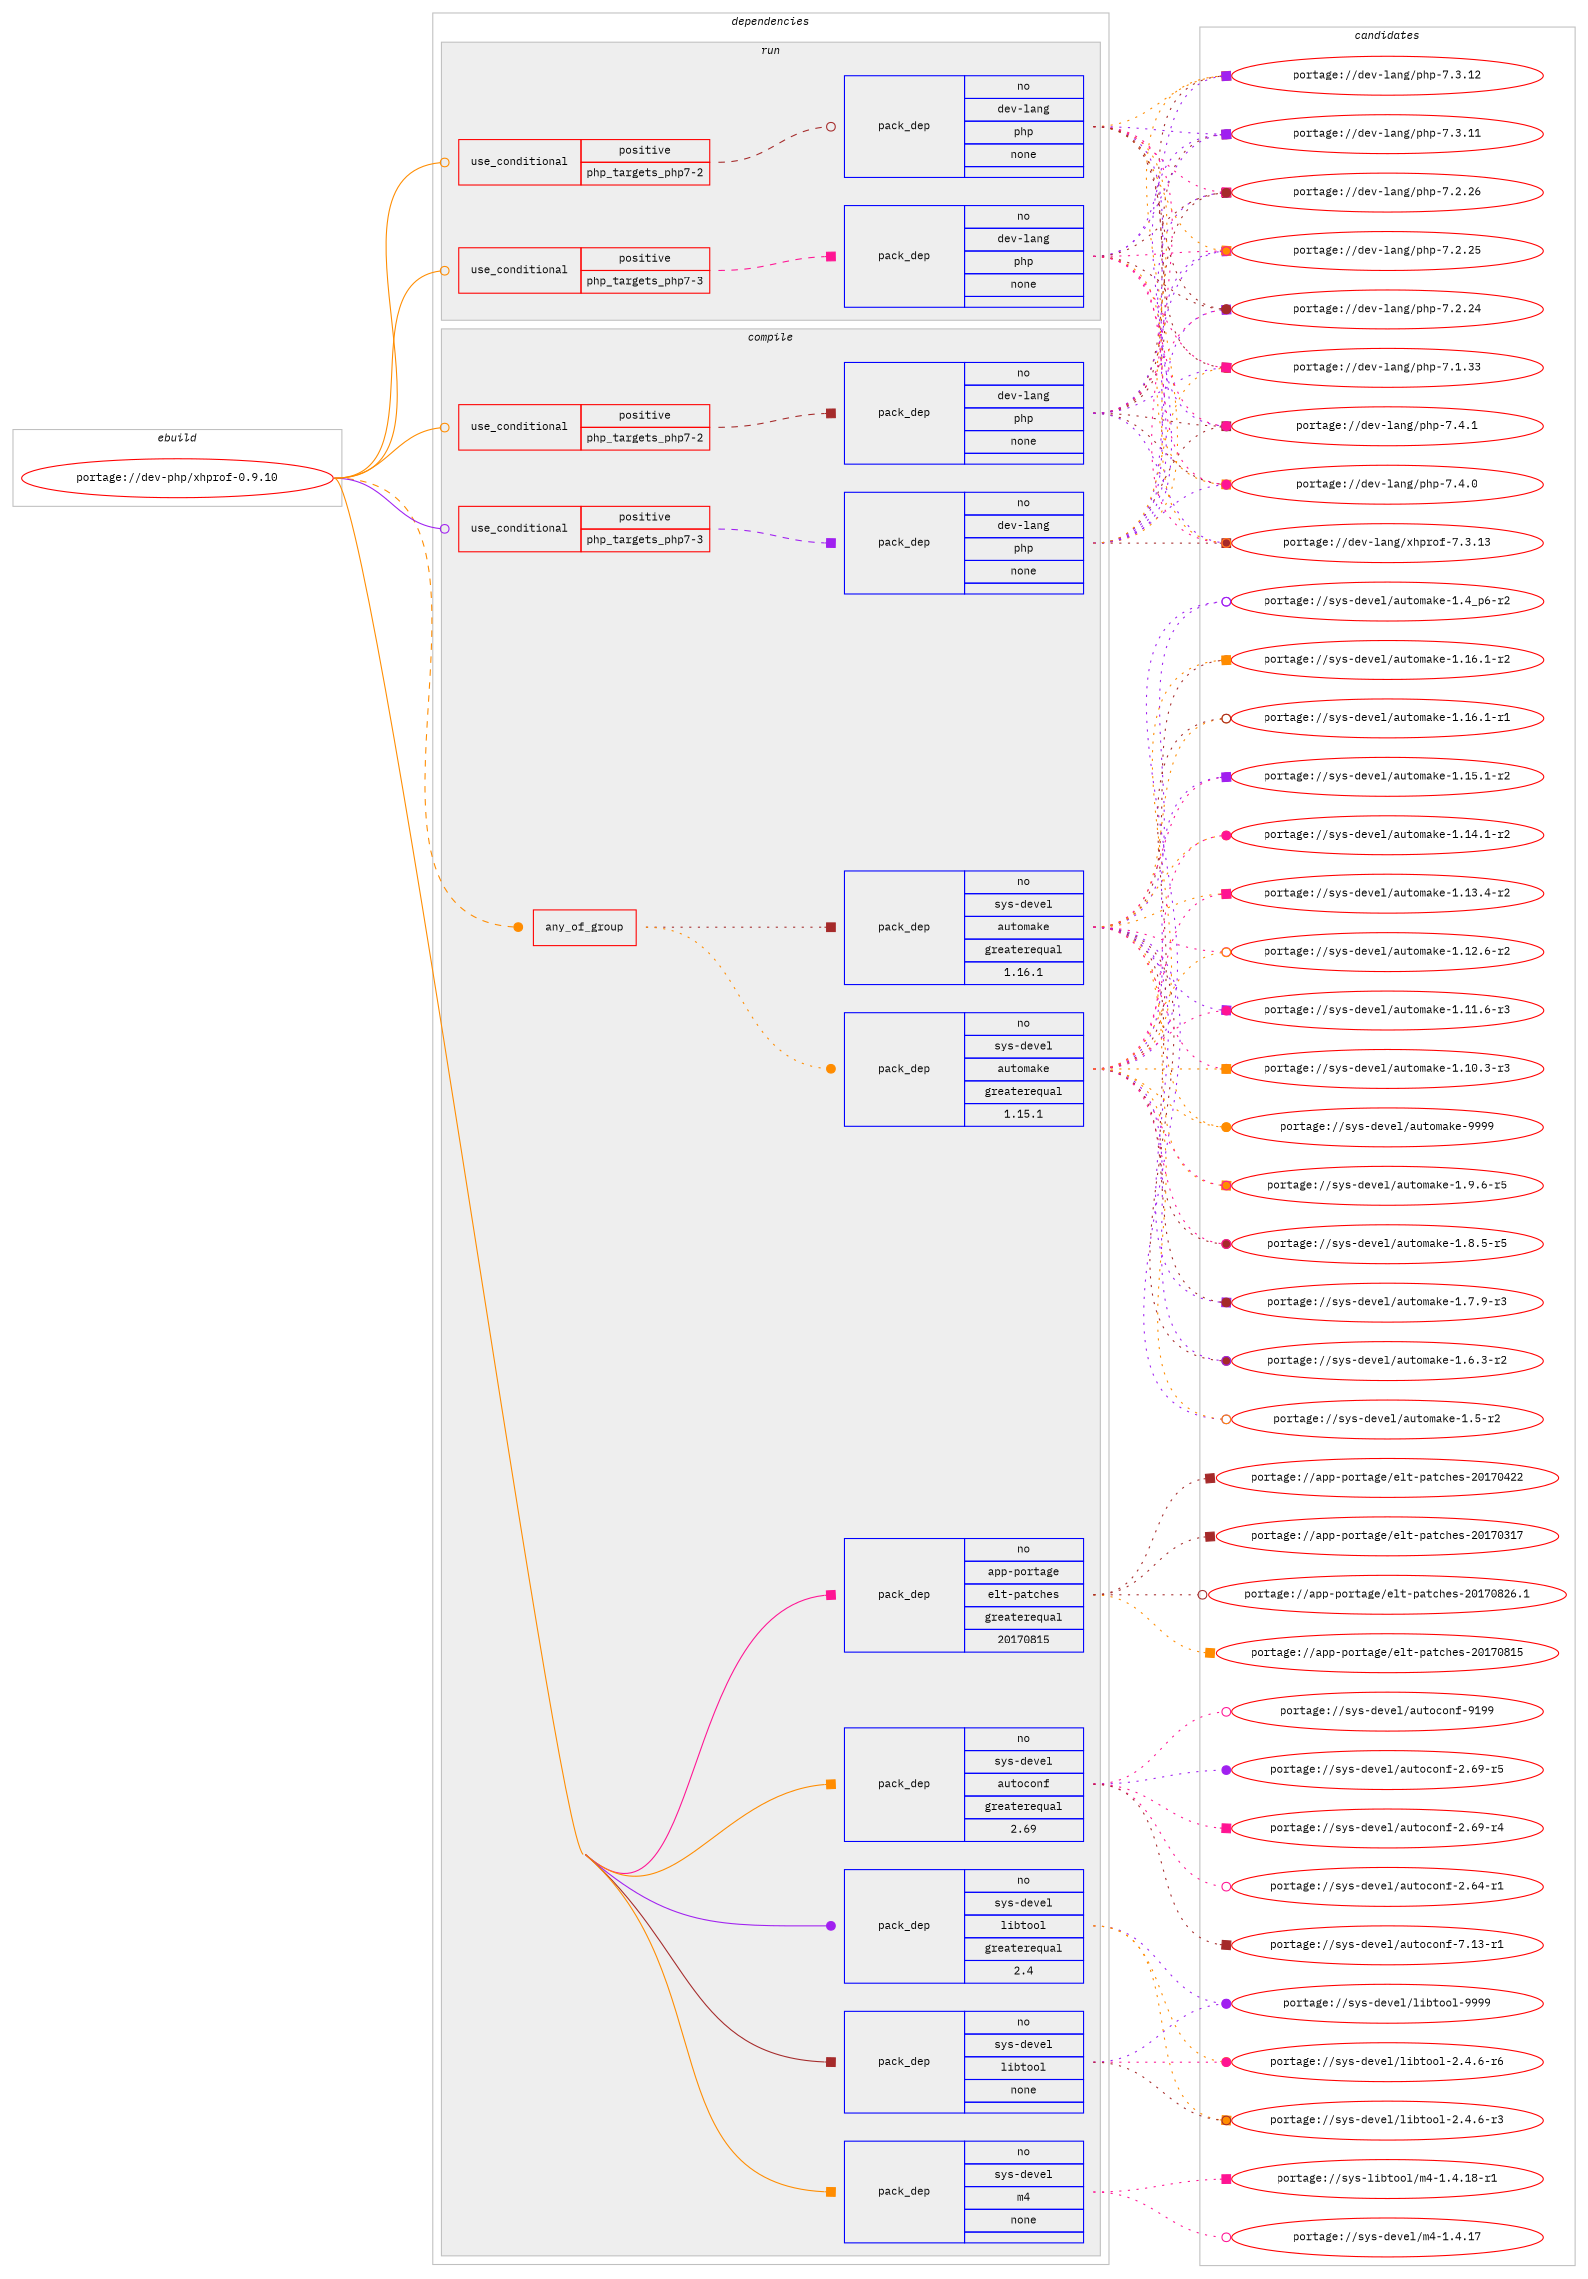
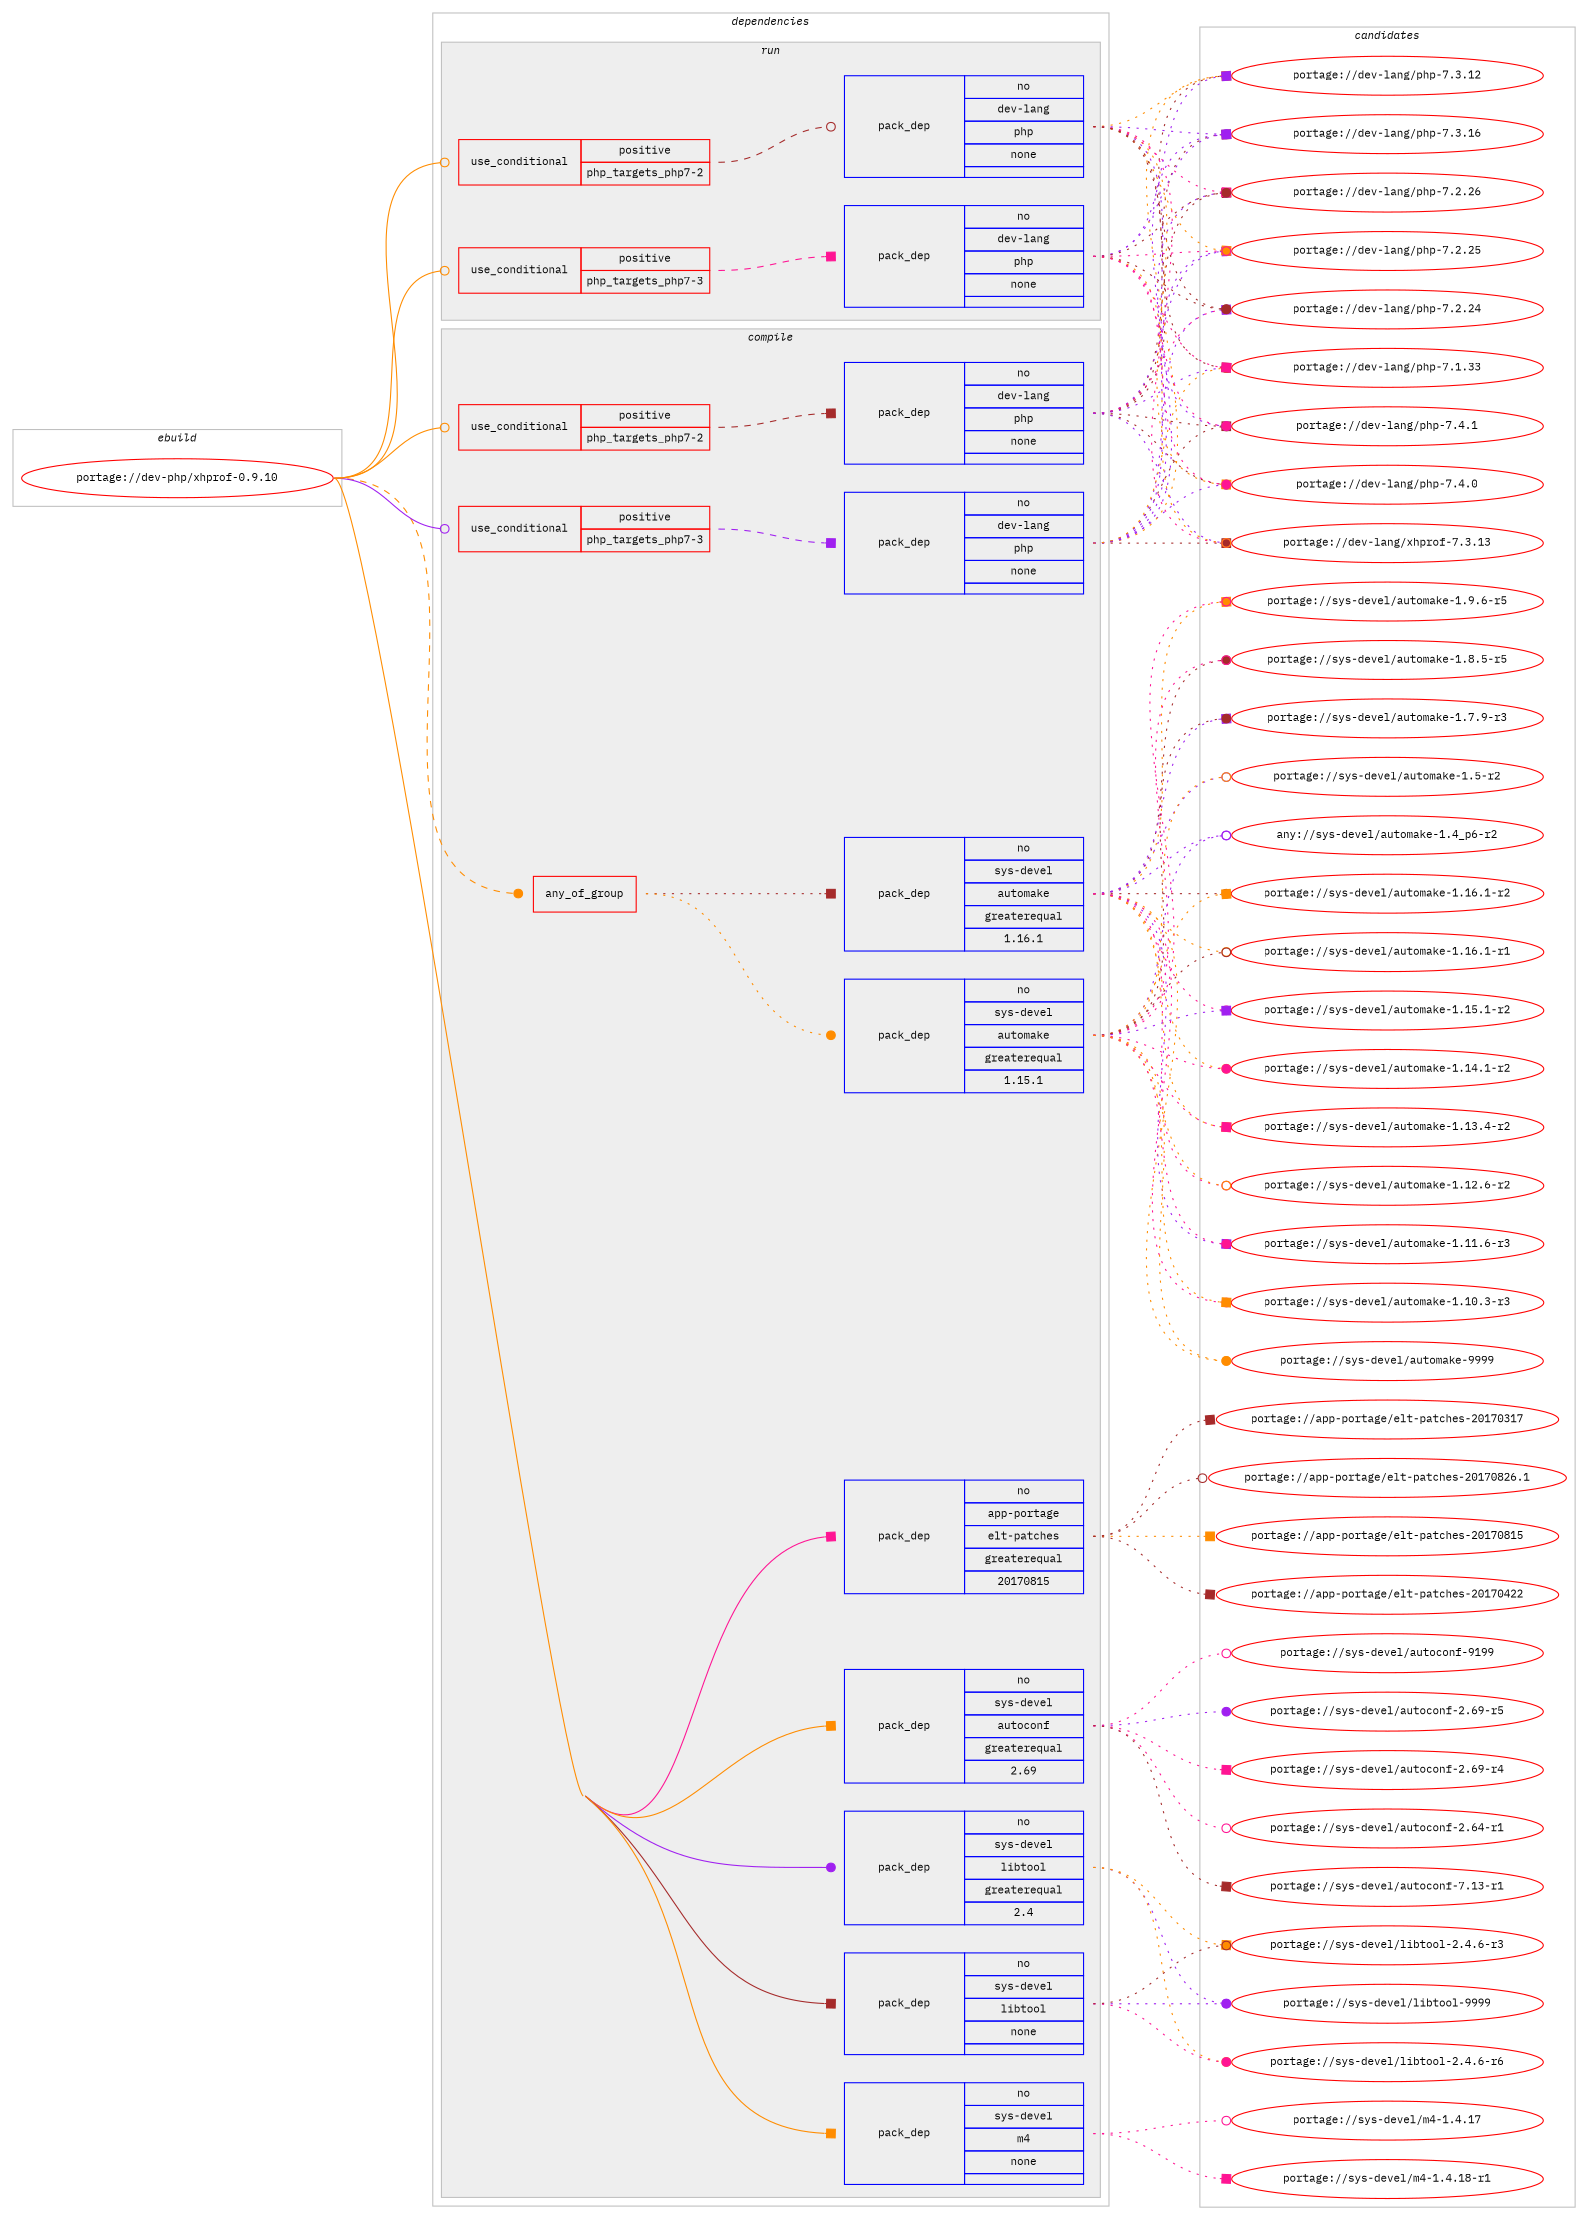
node "portage://dev-lang/php-7.3.11": label "portage://dev-lang/php-7.3.11" -> "portage://dev-lang/php-7.3.16"
node "portage://sys-devel/automake-1.4_p6-r2": label "portage://sys-devel/automake-1.4_p6-r2" -> "any://sys-devel/automake-1.4_p6-r2"
node "portage://sys-devel/automake-1.6.3-r2": removed
node "portage://sys-libtool/m4-1.4.18-r1": label "portage://sys-libtool/m4-1.4.18-r1" -> "portage://sys-devel/m4-1.4.18-r1"
